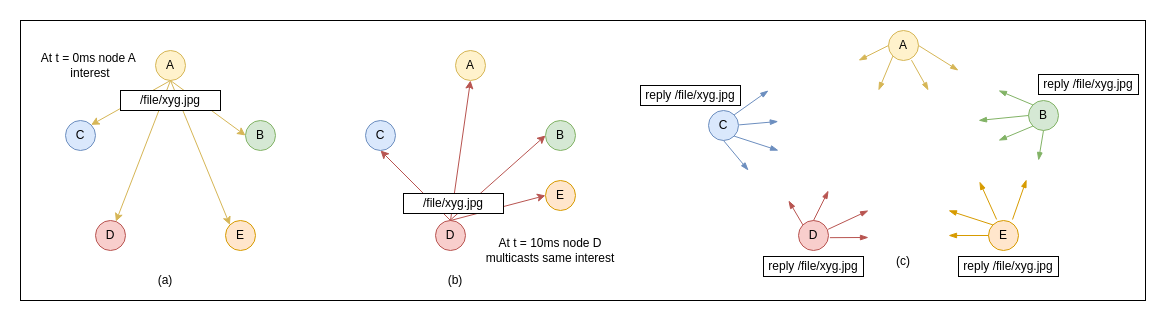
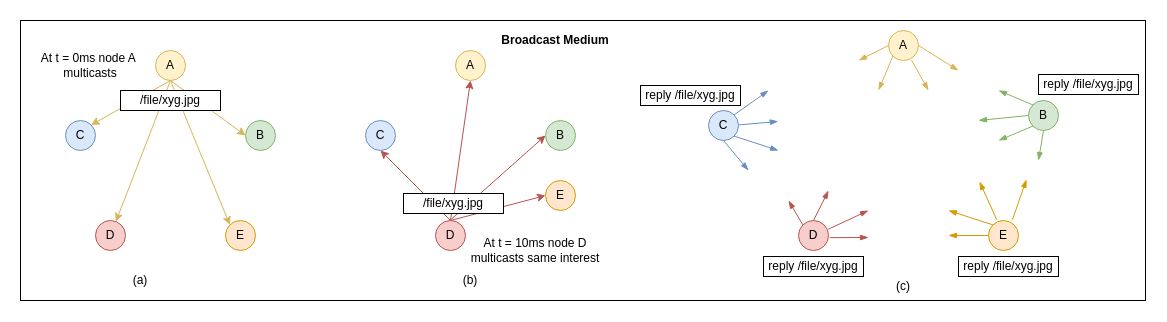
node "Broadcast Medium": added
node "At t = 0ms node A interest": label "At t = 0ms node A interest" -> "At t = 0ms node A multicasts"
node "At t = 10ms node D multicasts same interest": moved (551, 251) -> (536, 251)
node "(c)": moved (904, 262) -> (904, 287)
node "(a)": moved (166, 281) -> (141, 281)
node "(b)": moved (456, 281) -> (471, 281)
